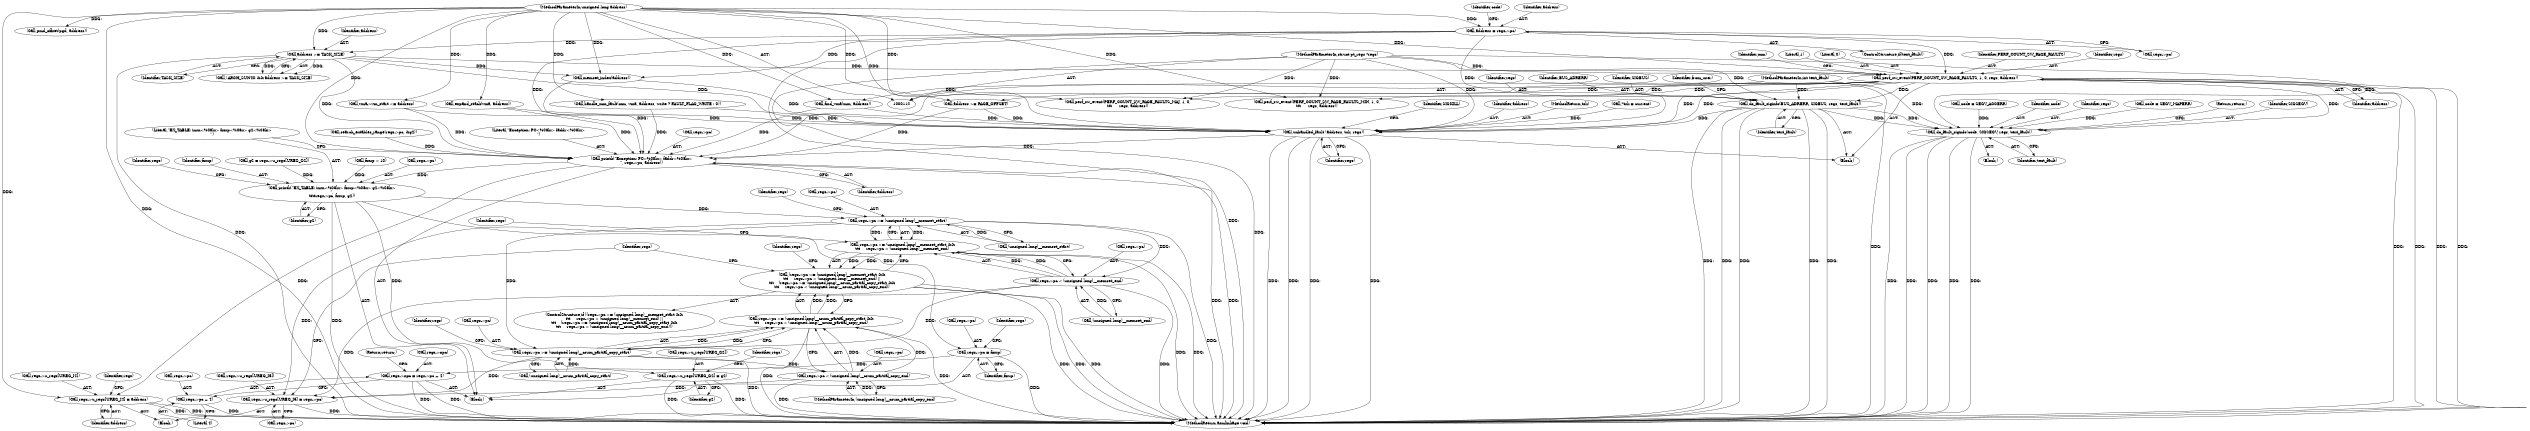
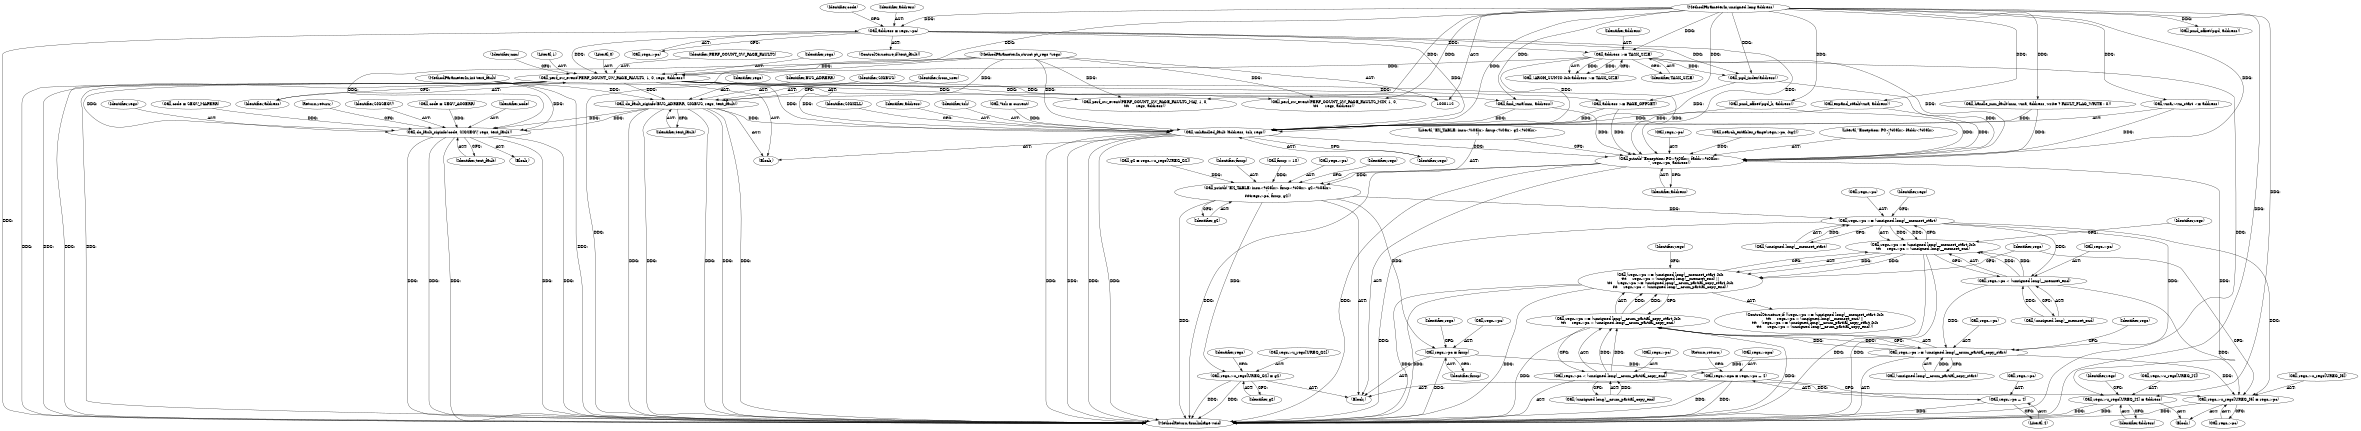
node "(Call,memset_index(address))": label "(Call,memset_index(address))" -> "(Call,pgd_index(address))"
node "(MethodReturn,tsk)": label "(MethodReturn,tsk)" -> "(Identifier,tsk)"
node "(Call,pmd_offset(pgd_k, address))": added
edge "(Call,vma->vm_start <= address)" -> "(Call,unhandled_fault (address, tsk, regs))": label "DDG: " -> "AST: "
edge "(Call,regs->pc < (unsigned long)__memset_end)" -> "(MethodReturn,asmlinkage void)": removed, label "DDG:"
edge "(Call,regs->pc >= (unsigned long)__csum_partial_copy_start)" -> "(MethodReturn,asmlinkage void)": label "DDG: " -> "AST: "
edge "(Call,regs->pc < (unsigned long)__csum_partial_copy_end)" -> "(MethodReturn,asmlinkage void)": label "DDG: " -> "AST: "
node "(MethodParameterIn,(unsigned long)__csum_partial_copy_end)": label "(MethodParameterIn,(unsigned long)__csum_partial_copy_end)" -> "(Call,(unsigned long)__csum_partial_copy_end)"
